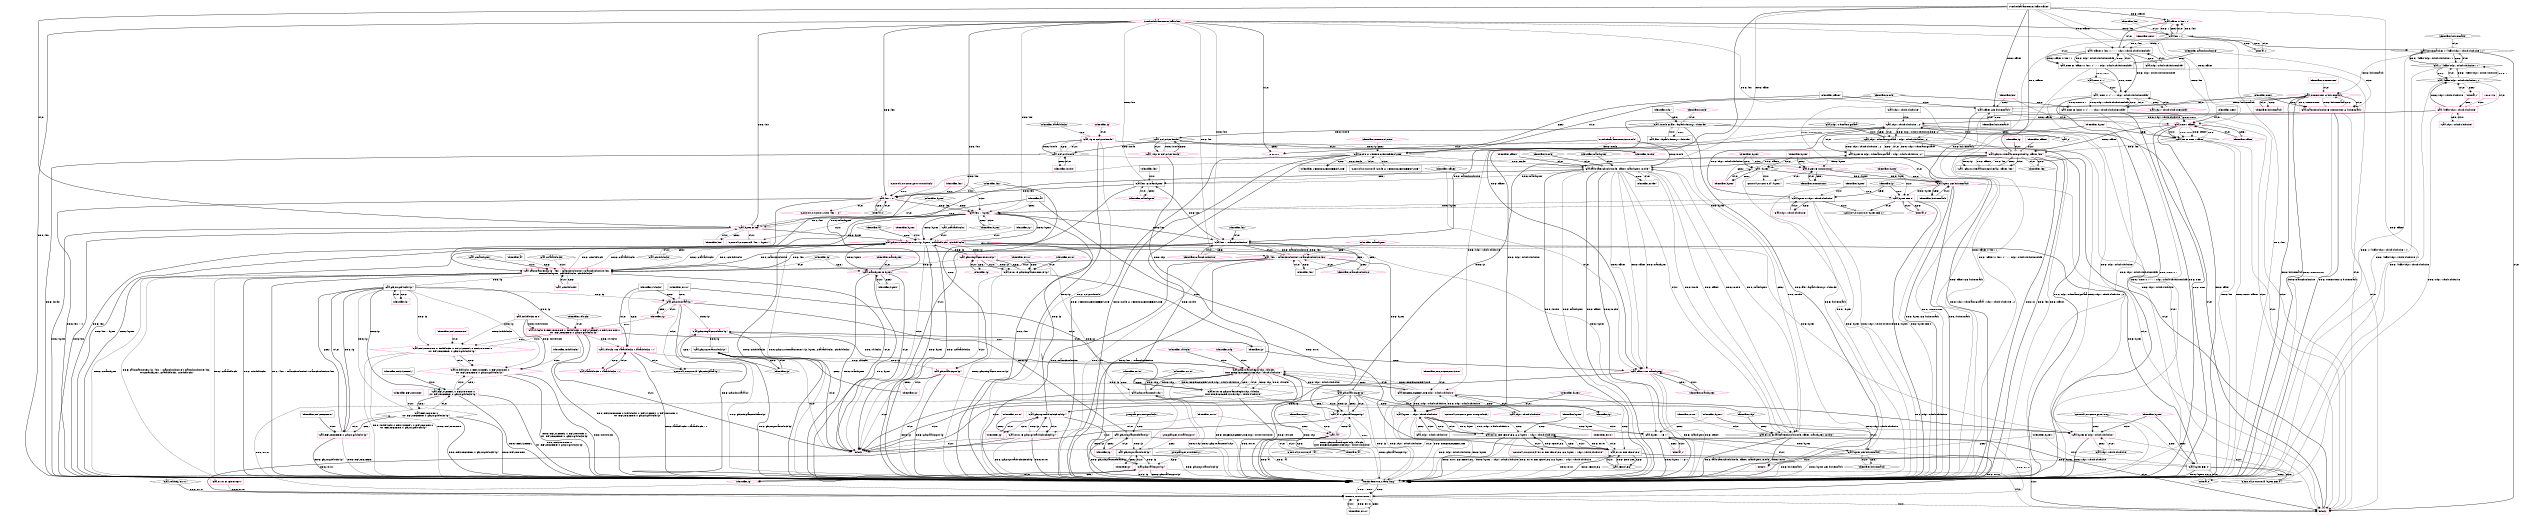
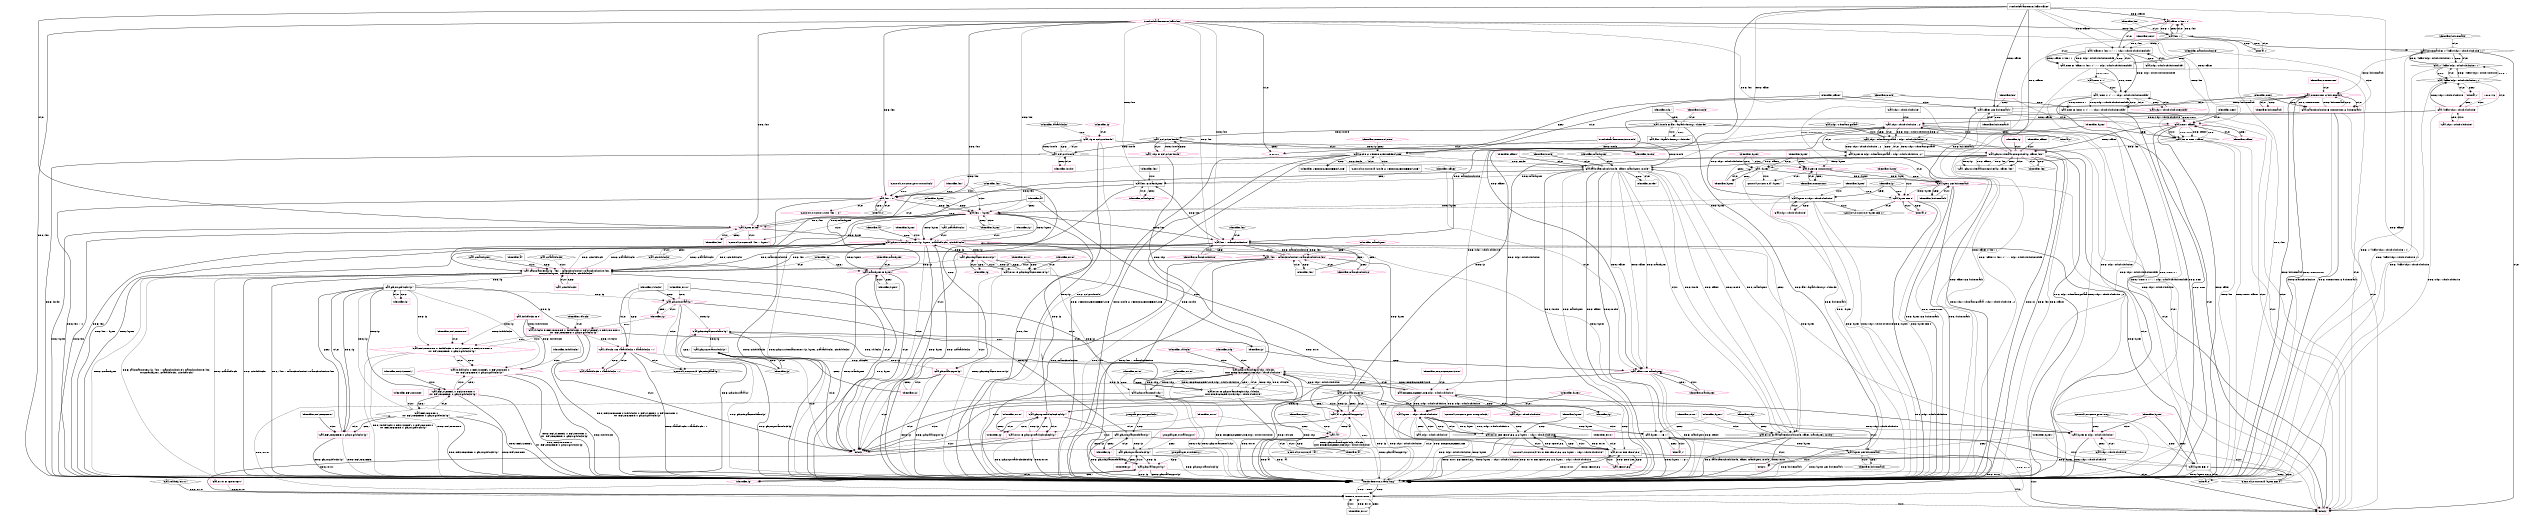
node "(Call,2)": label "(Call,2)" -> "(Literal,2)"
edge "(MethodParameterIn,int mode)" -> "(MethodReturn,static long)": removed, label "DDG: mode"
node "(Call,-ENOSPC)": color black -> deeppink
